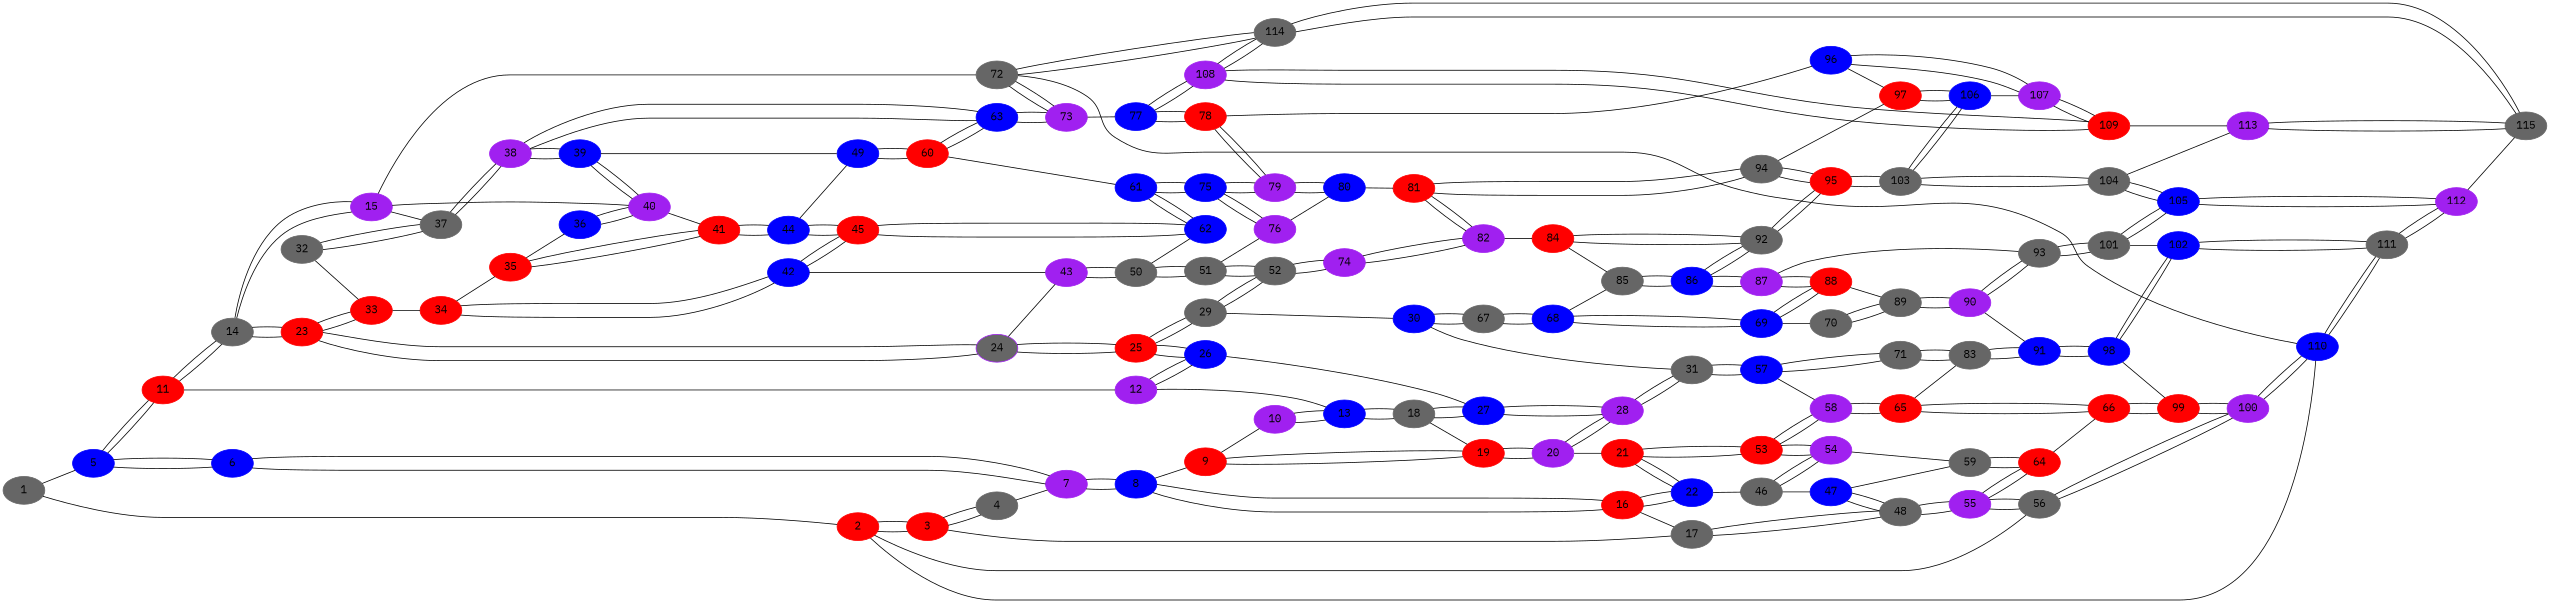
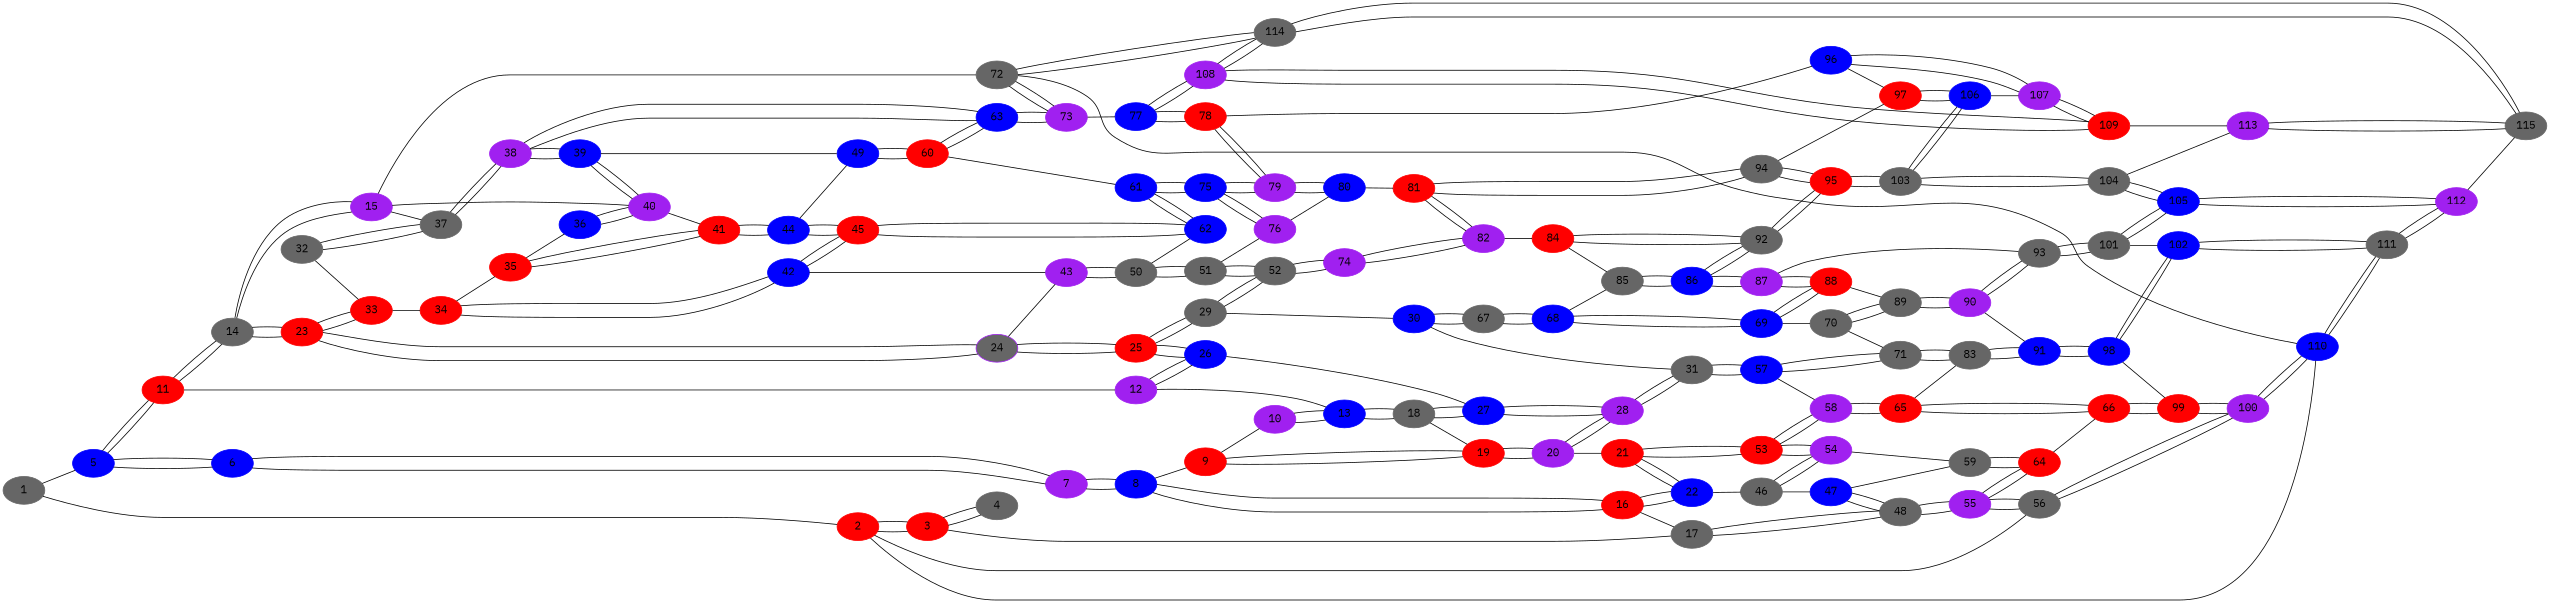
edge "70" -- "71": added
edge "7" -- "4": removed
